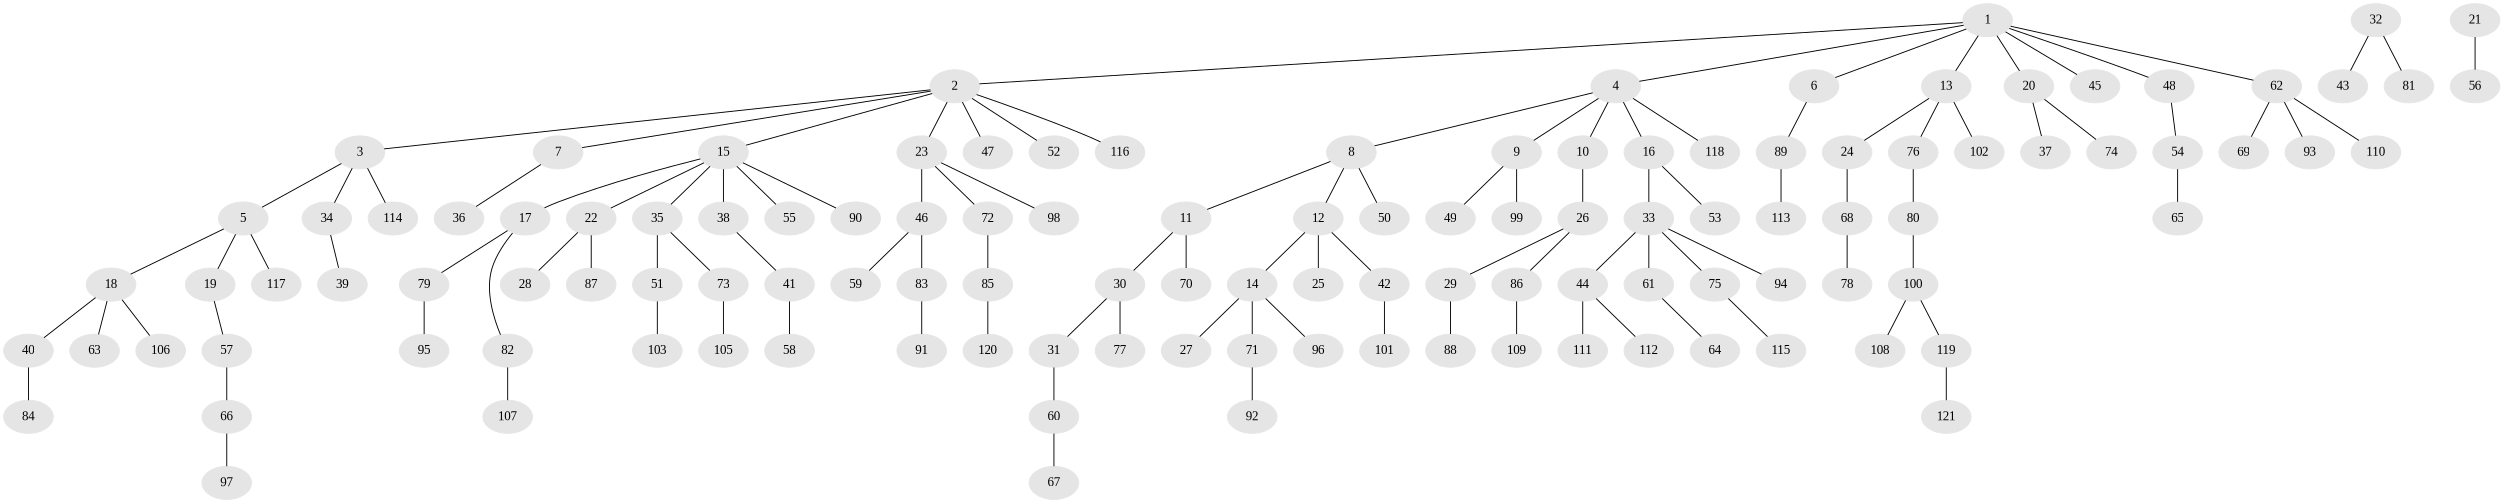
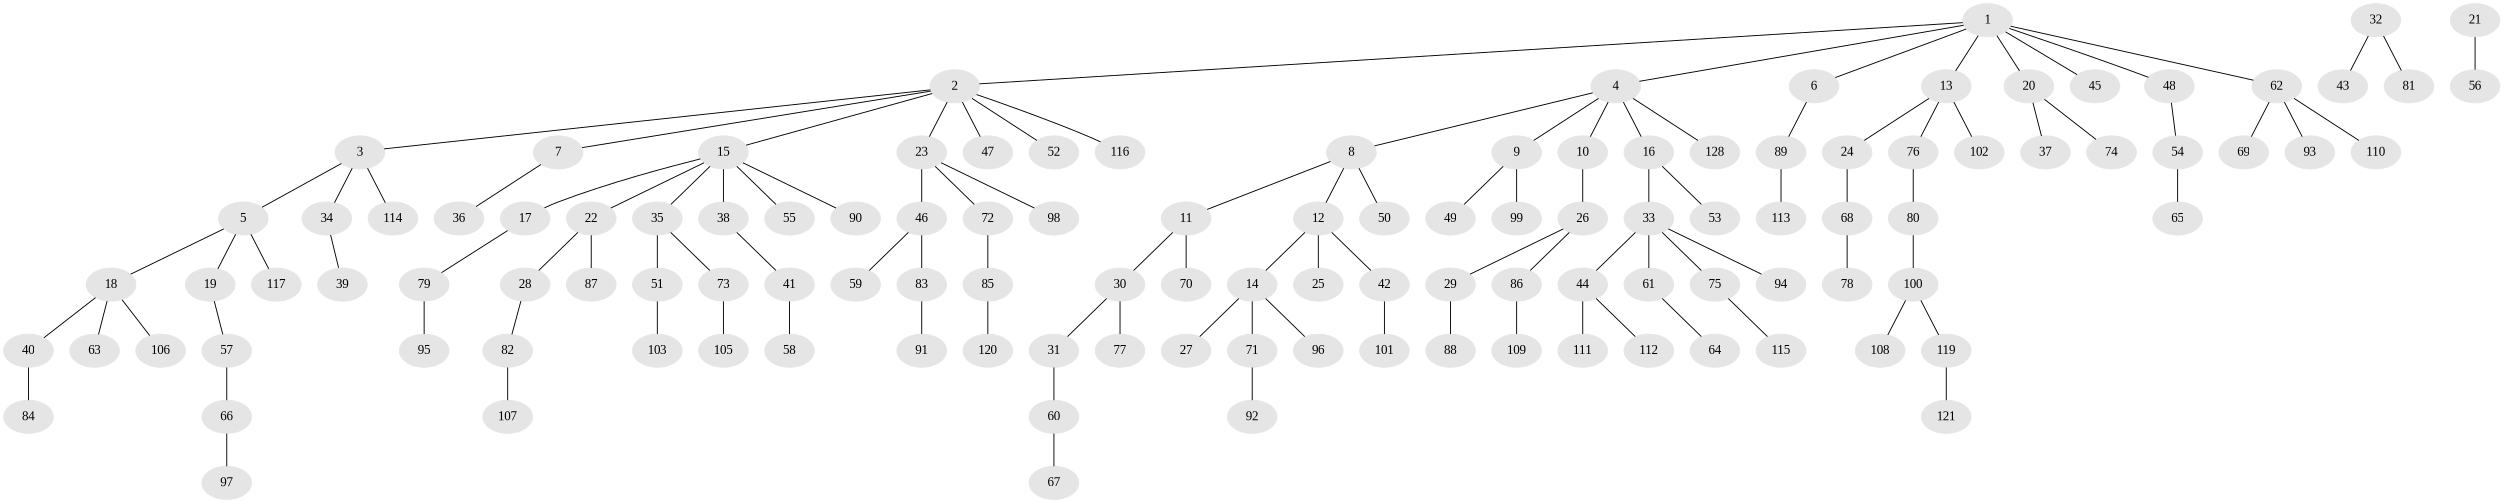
node "118": label "118" -> "128"
edge "17" -- "82": now "28" -- "82"
